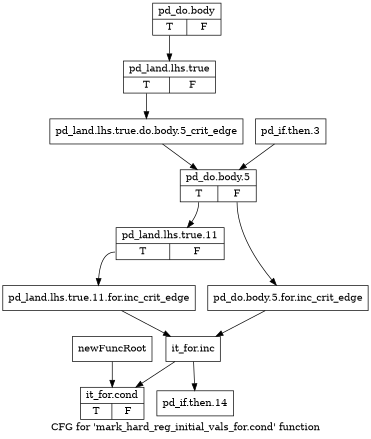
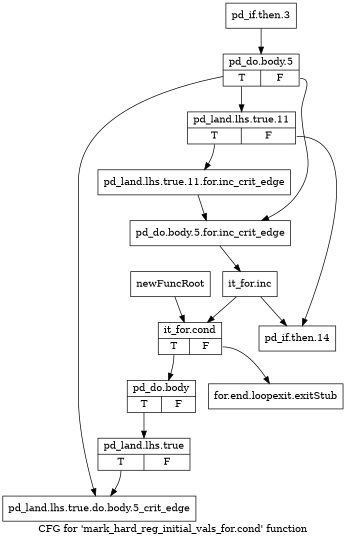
edge "pd_land.lhs.true.do.body.5_crit_edge" -> "pd_do.body.5": reversed
edge "pd_land.lhs.true.11" -> "pd_if.then.14": added
edge "pd_land.lhs.true.11.for.inc_crit_edge" -> "it_for.inc": now "pd_land.lhs.true.11.for.inc_crit_edge" -> "pd_do.body.5.for.inc_crit_edge"
edge "it_for.cond" -> "pd_do.body": added
node "for.end.loopexit.exitStub": added
